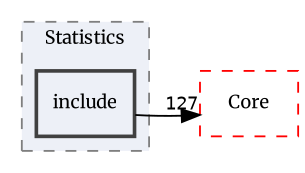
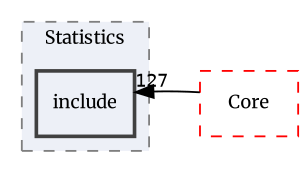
edge "include" -> "Core": reversed
